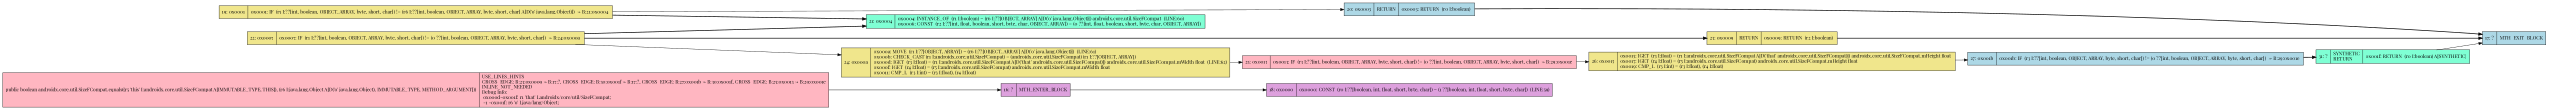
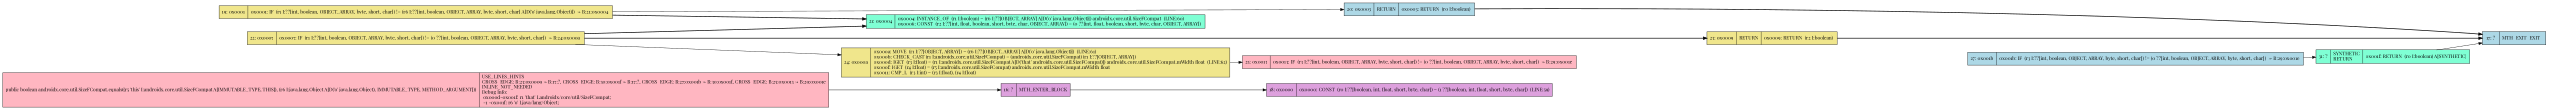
node "17: ?": text "MTH_EXIT_BLOCK" -> "MTH_EXIT_EXIT"
edge "27: 0x001b" -> "31: ?": style bold -> solid
node "26: 0x0015": removed
